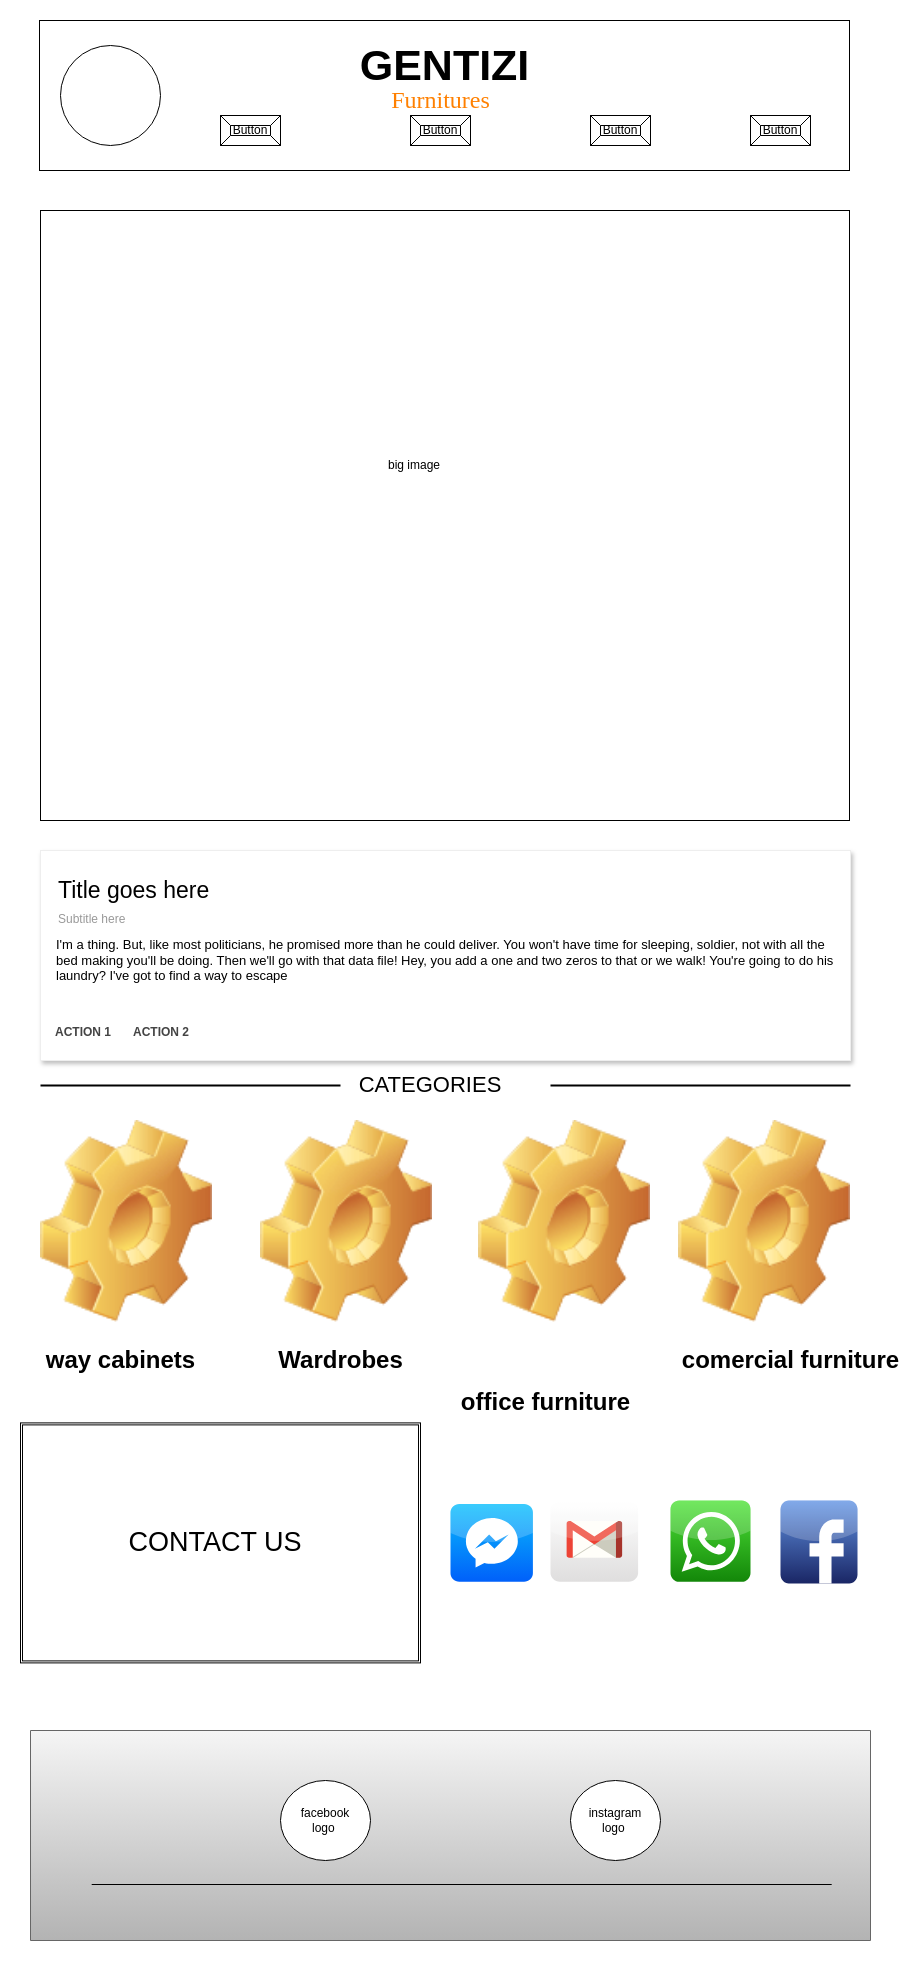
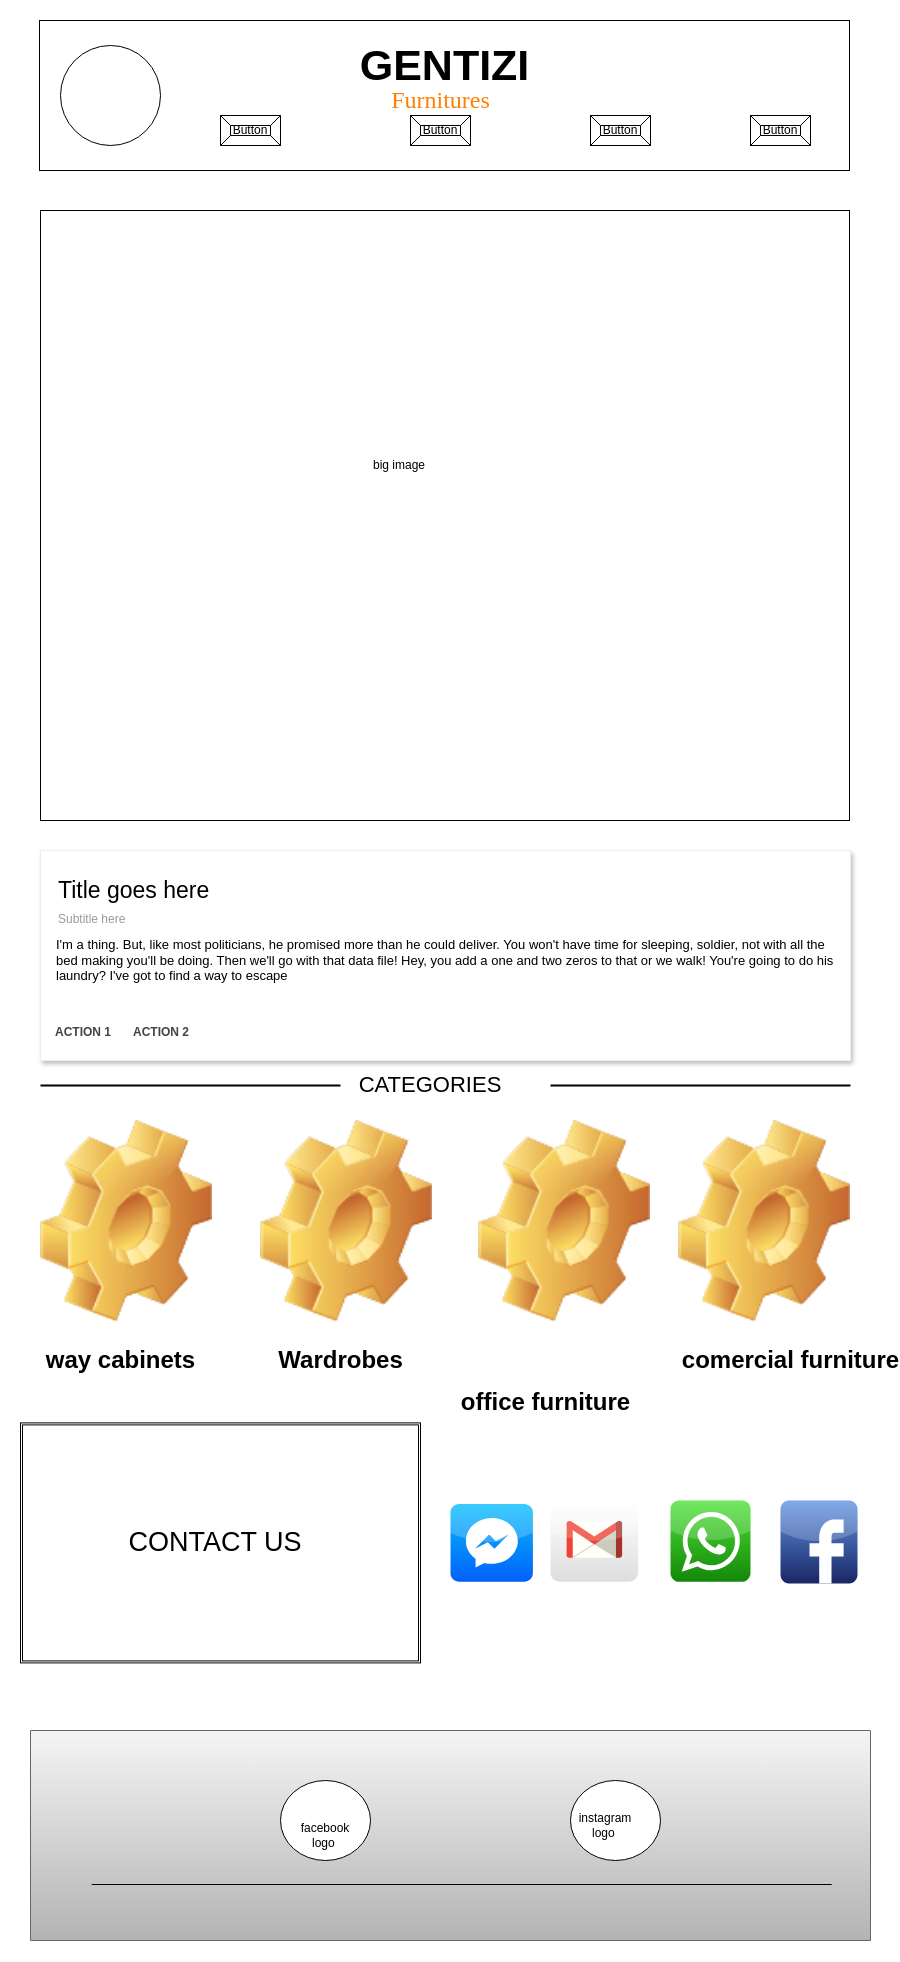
node "big image": moved (415, 466) -> (400, 466)
node "facebook logo": moved (326, 1821) -> (326, 1836)
node "instagram logo": moved (616, 1821) -> (606, 1826)
